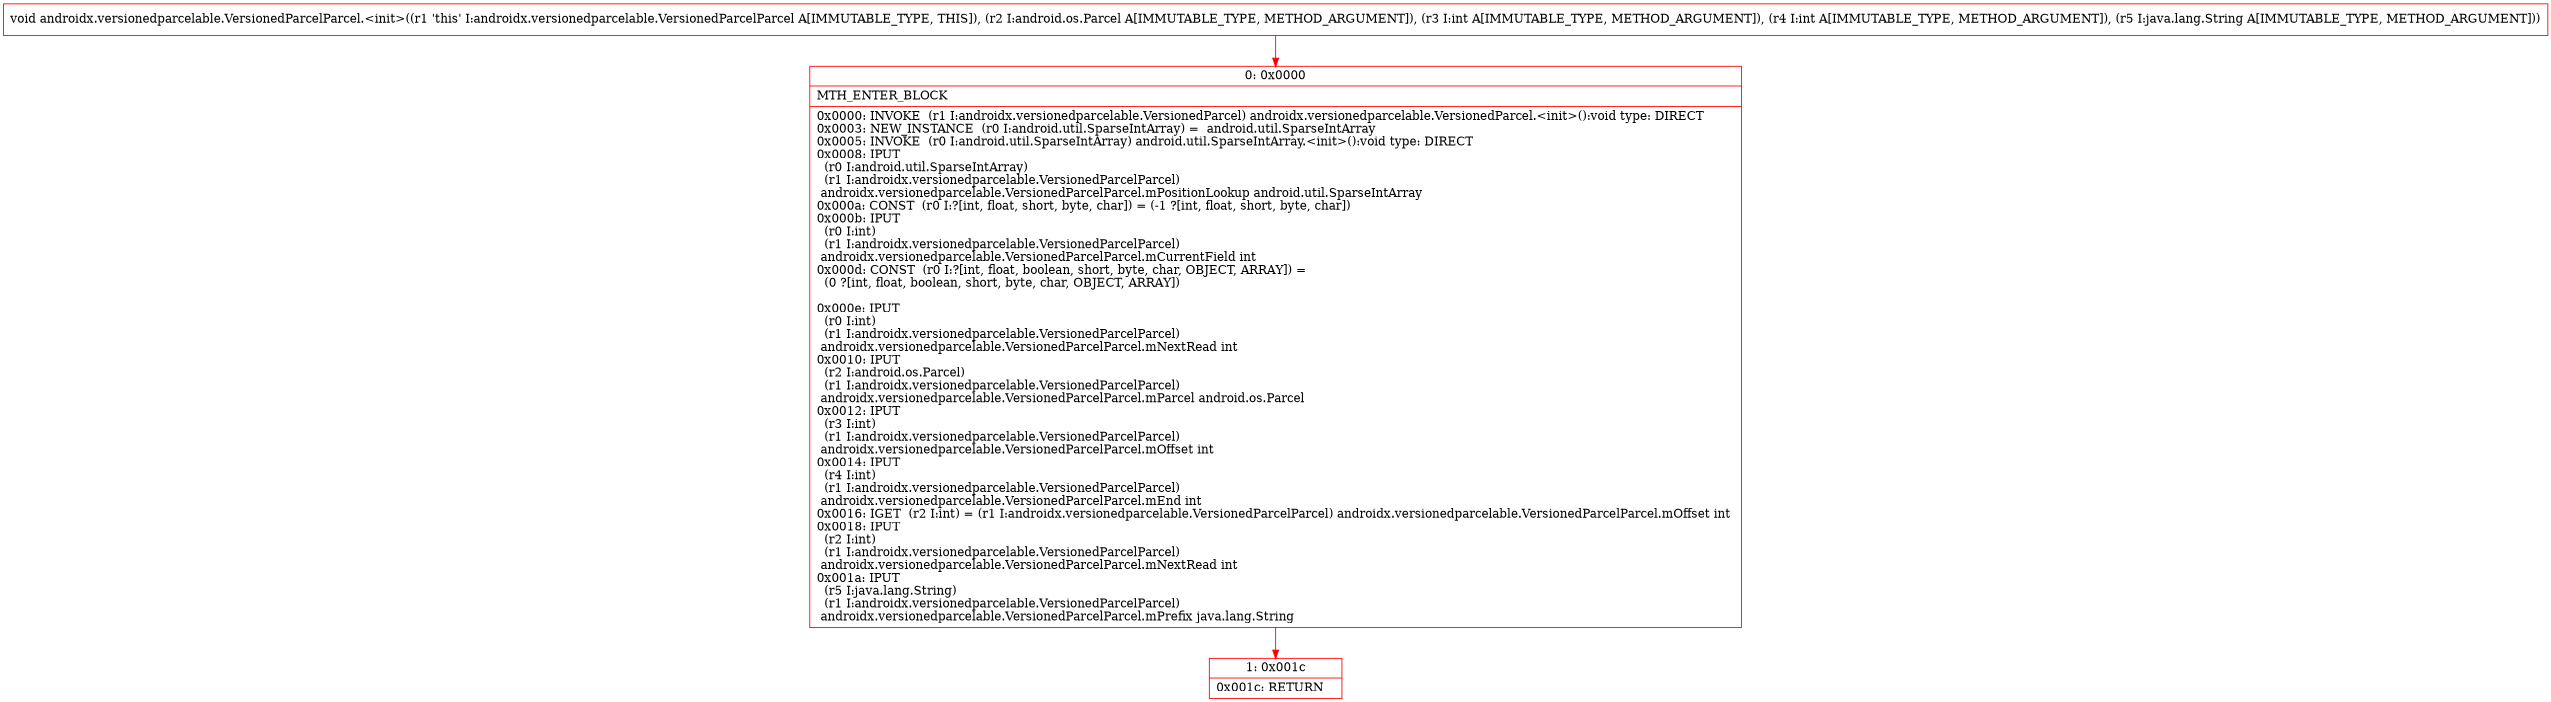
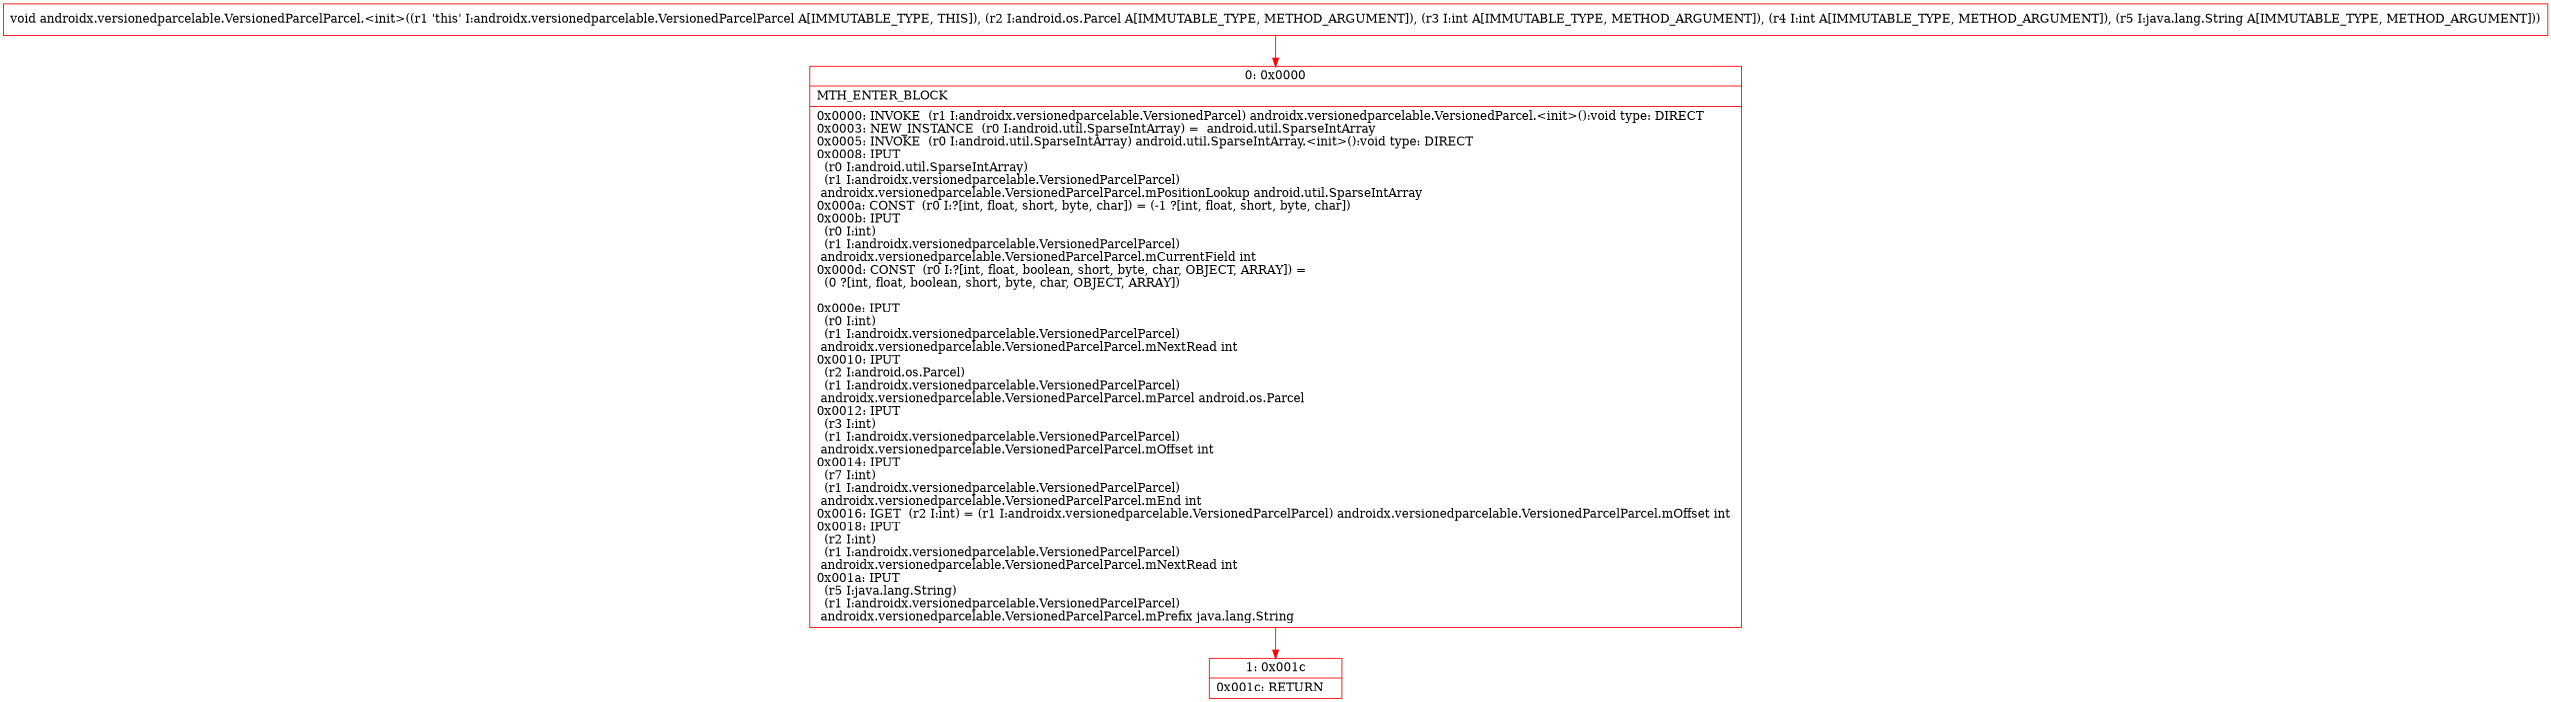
node "0: 0x0000": text "(r4 I:int)" -> "(r7 I:int)"
